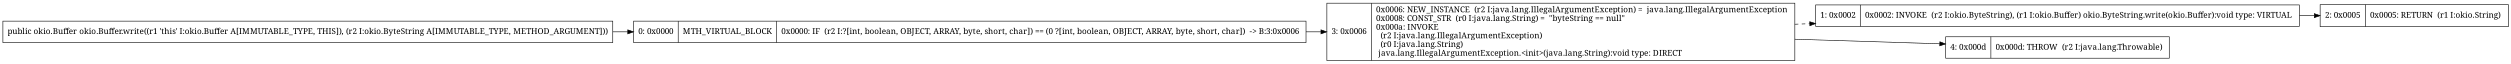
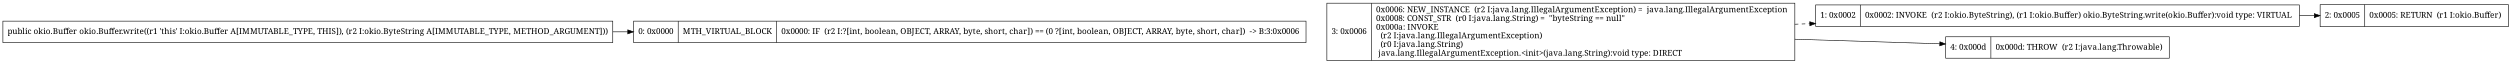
node "2: 0x0005": text "0x0005: RETURN  (r1 I:okio.String)" -> "0x0005: RETURN  (r1 I:okio.Buffer)"
edge "0: 0x0000" -> "3: 0x0006": removed
